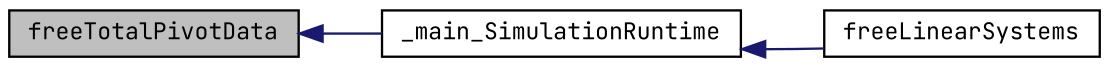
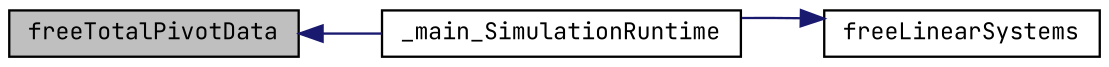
edge "freeLinearSystems" -> "_main_SimulationRuntime": reversed
